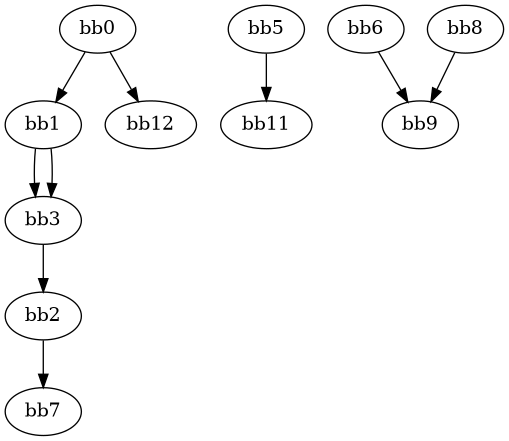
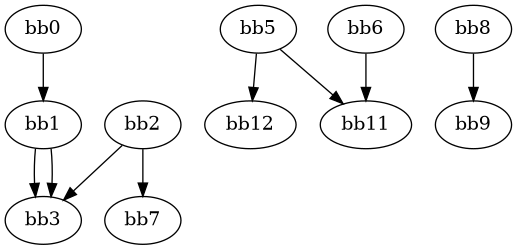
edge "bb0" -> "bb12": now "bb5" -> "bb12"
edge "bb6" -> "bb9": now "bb6" -> "bb11"
edge "bb3" -> "bb2": reversed
